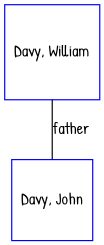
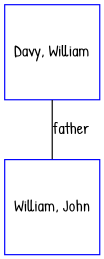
node "Davy, John": label "Davy, John" -> "William, John"
